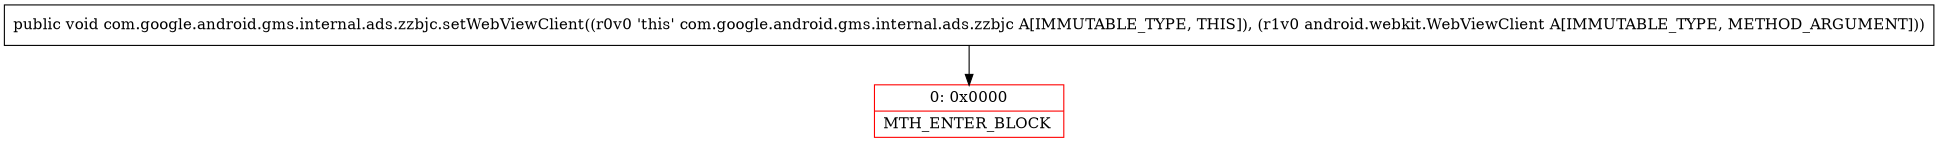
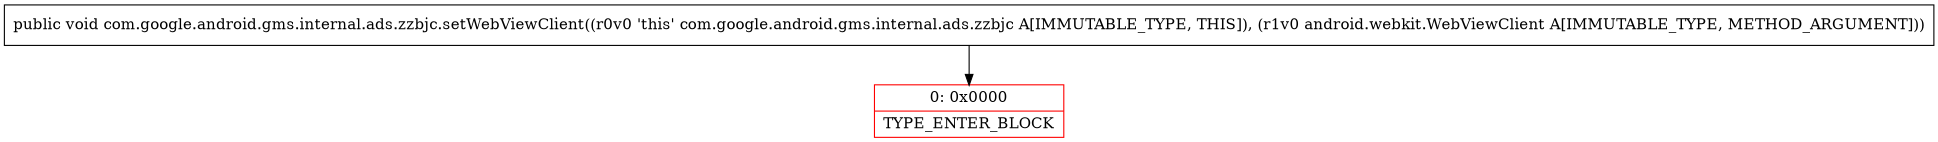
node "0: 0x0000": text "MTH_ENTER_BLOCK" -> "TYPE_ENTER_BLOCK"
